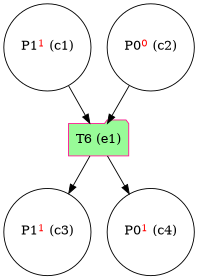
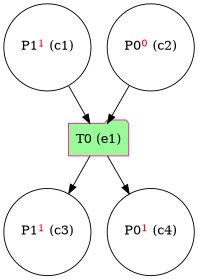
node "T6 (e1)": label "T6 (e1)" -> "T0 (e1)"
